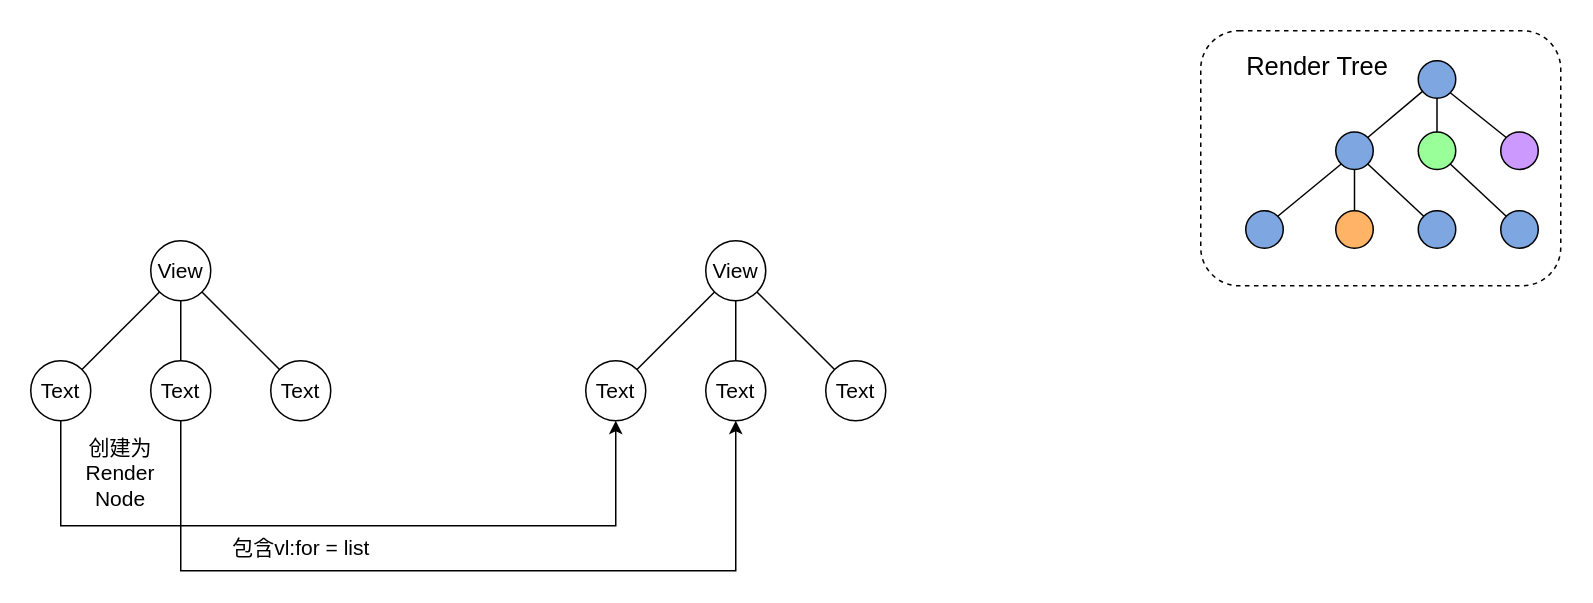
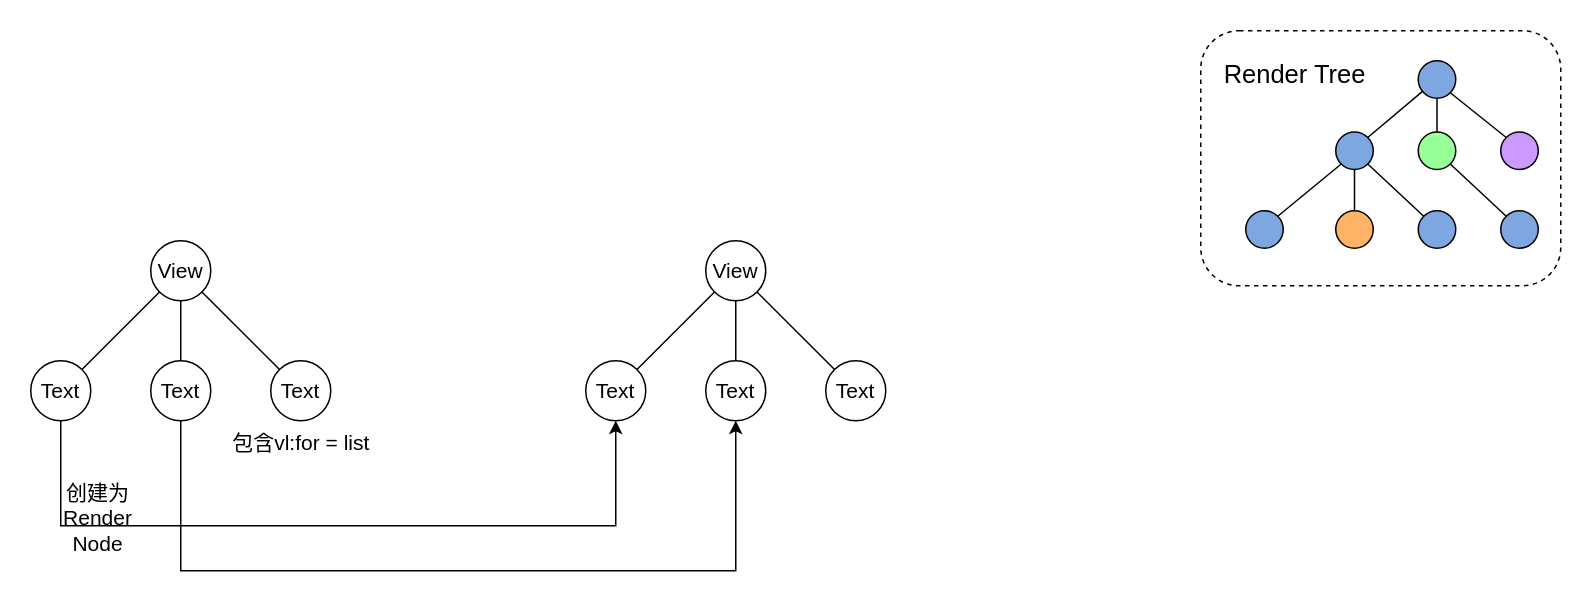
node "Render Tree": moved (1318, 68) -> (1295, 76)
node "创建为Render Node": moved (121, 473) -> (98, 518)
node "包含vl:for = list": moved (301, 548) -> (301, 443)
